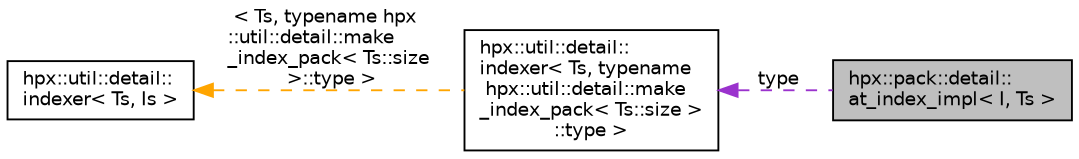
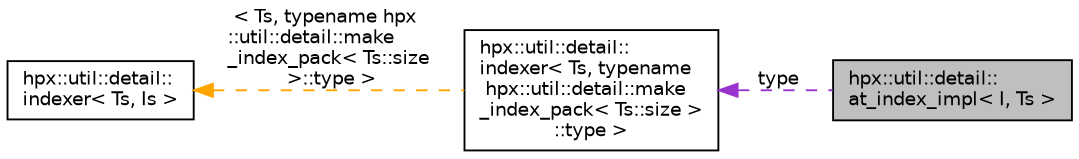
node "hpx::pack::detail:: at_index_impl< I, Ts >": label "hpx::pack::detail:: at_index_impl< I, Ts >" -> "hpx::util::detail:: at_index_impl< I, Ts >"
